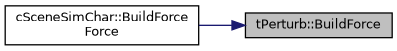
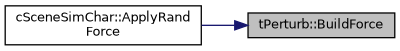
node "cSceneSimChar::BuildForce Force": label "cSceneSimChar::BuildForce Force" -> "cSceneSimChar::ApplyRand Force"
